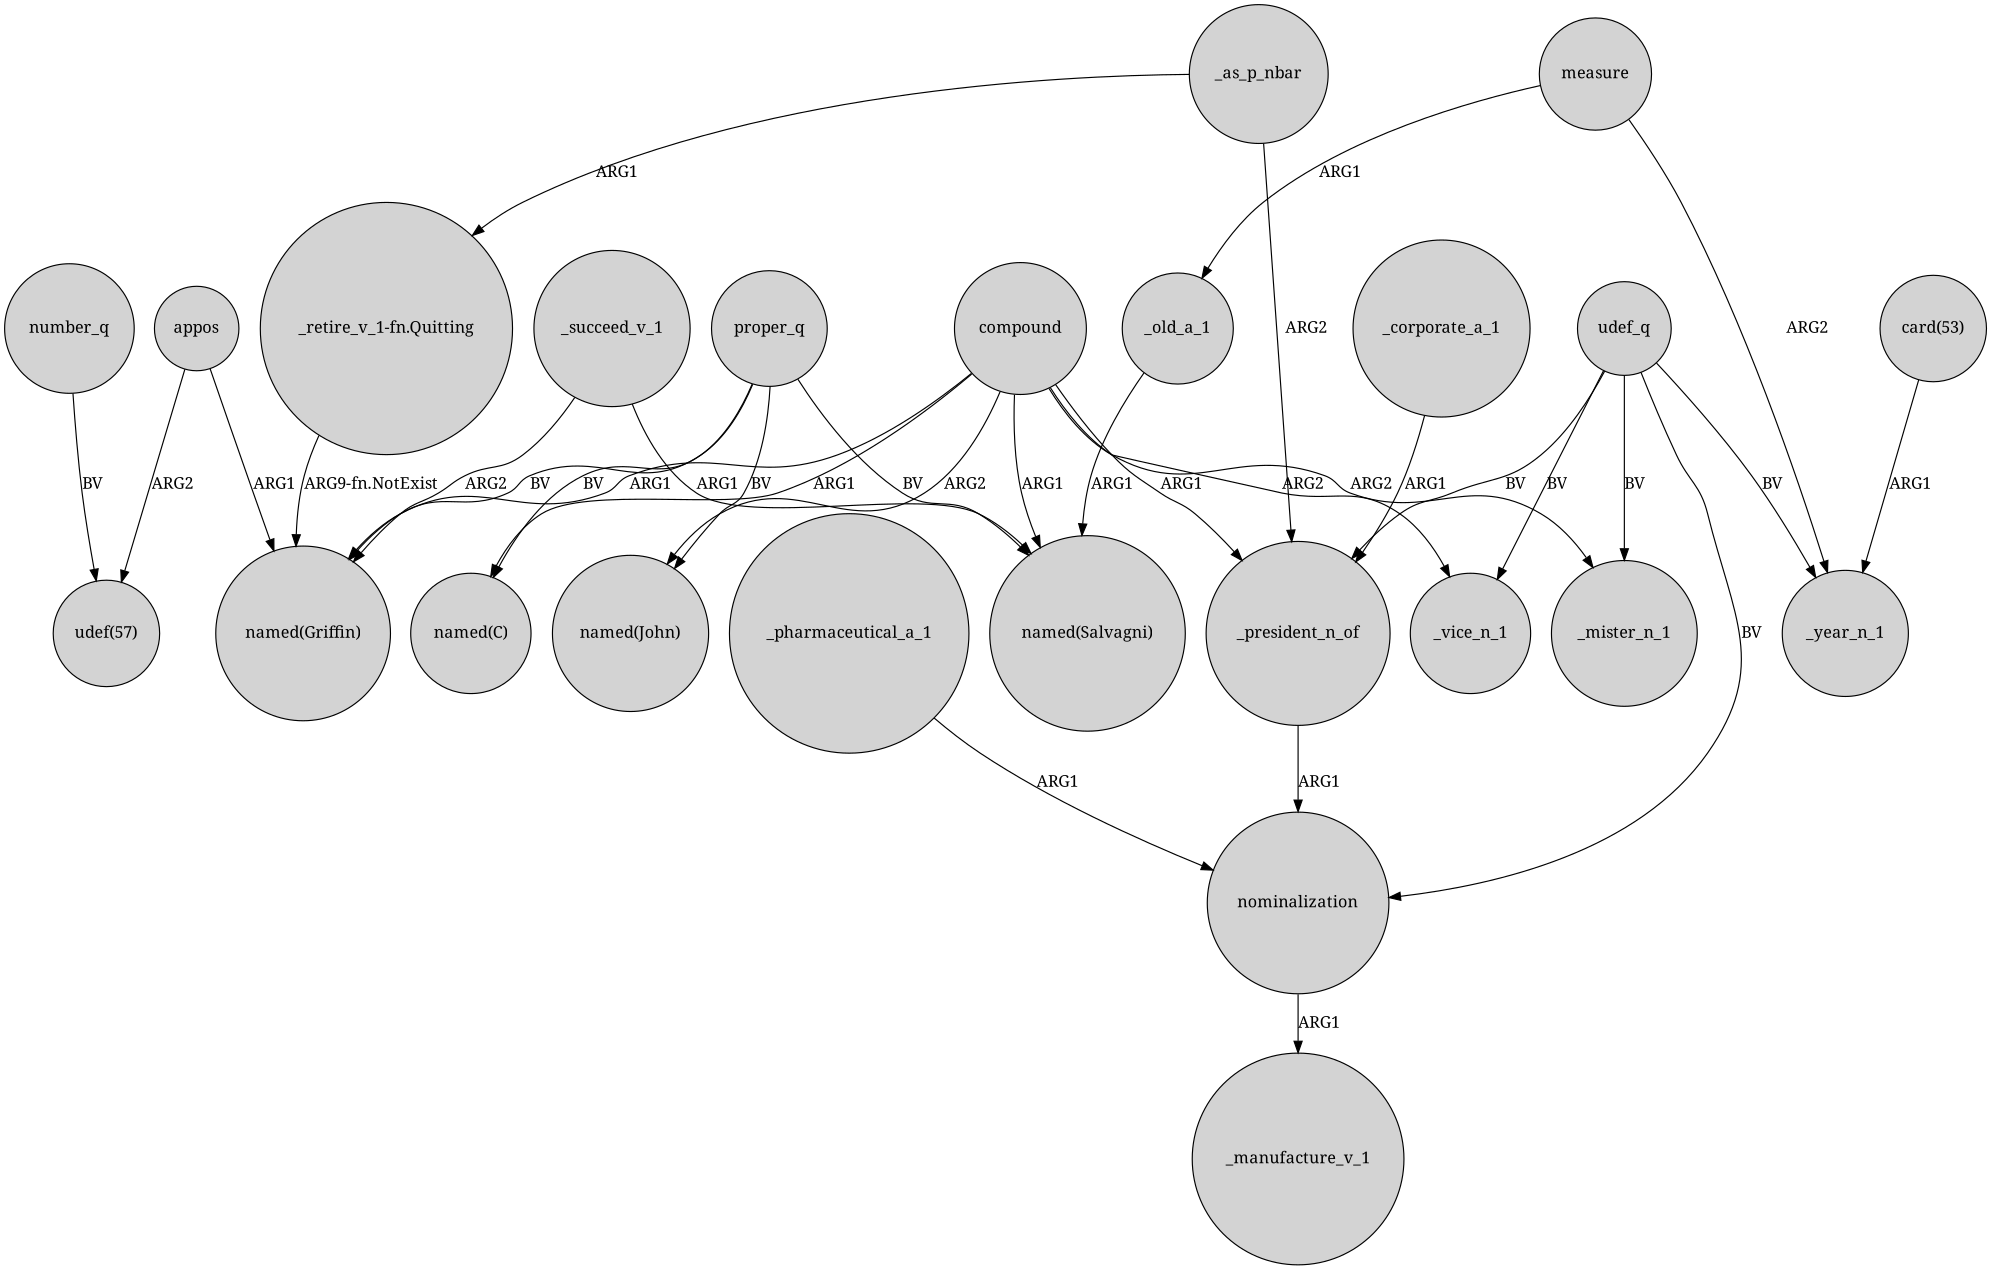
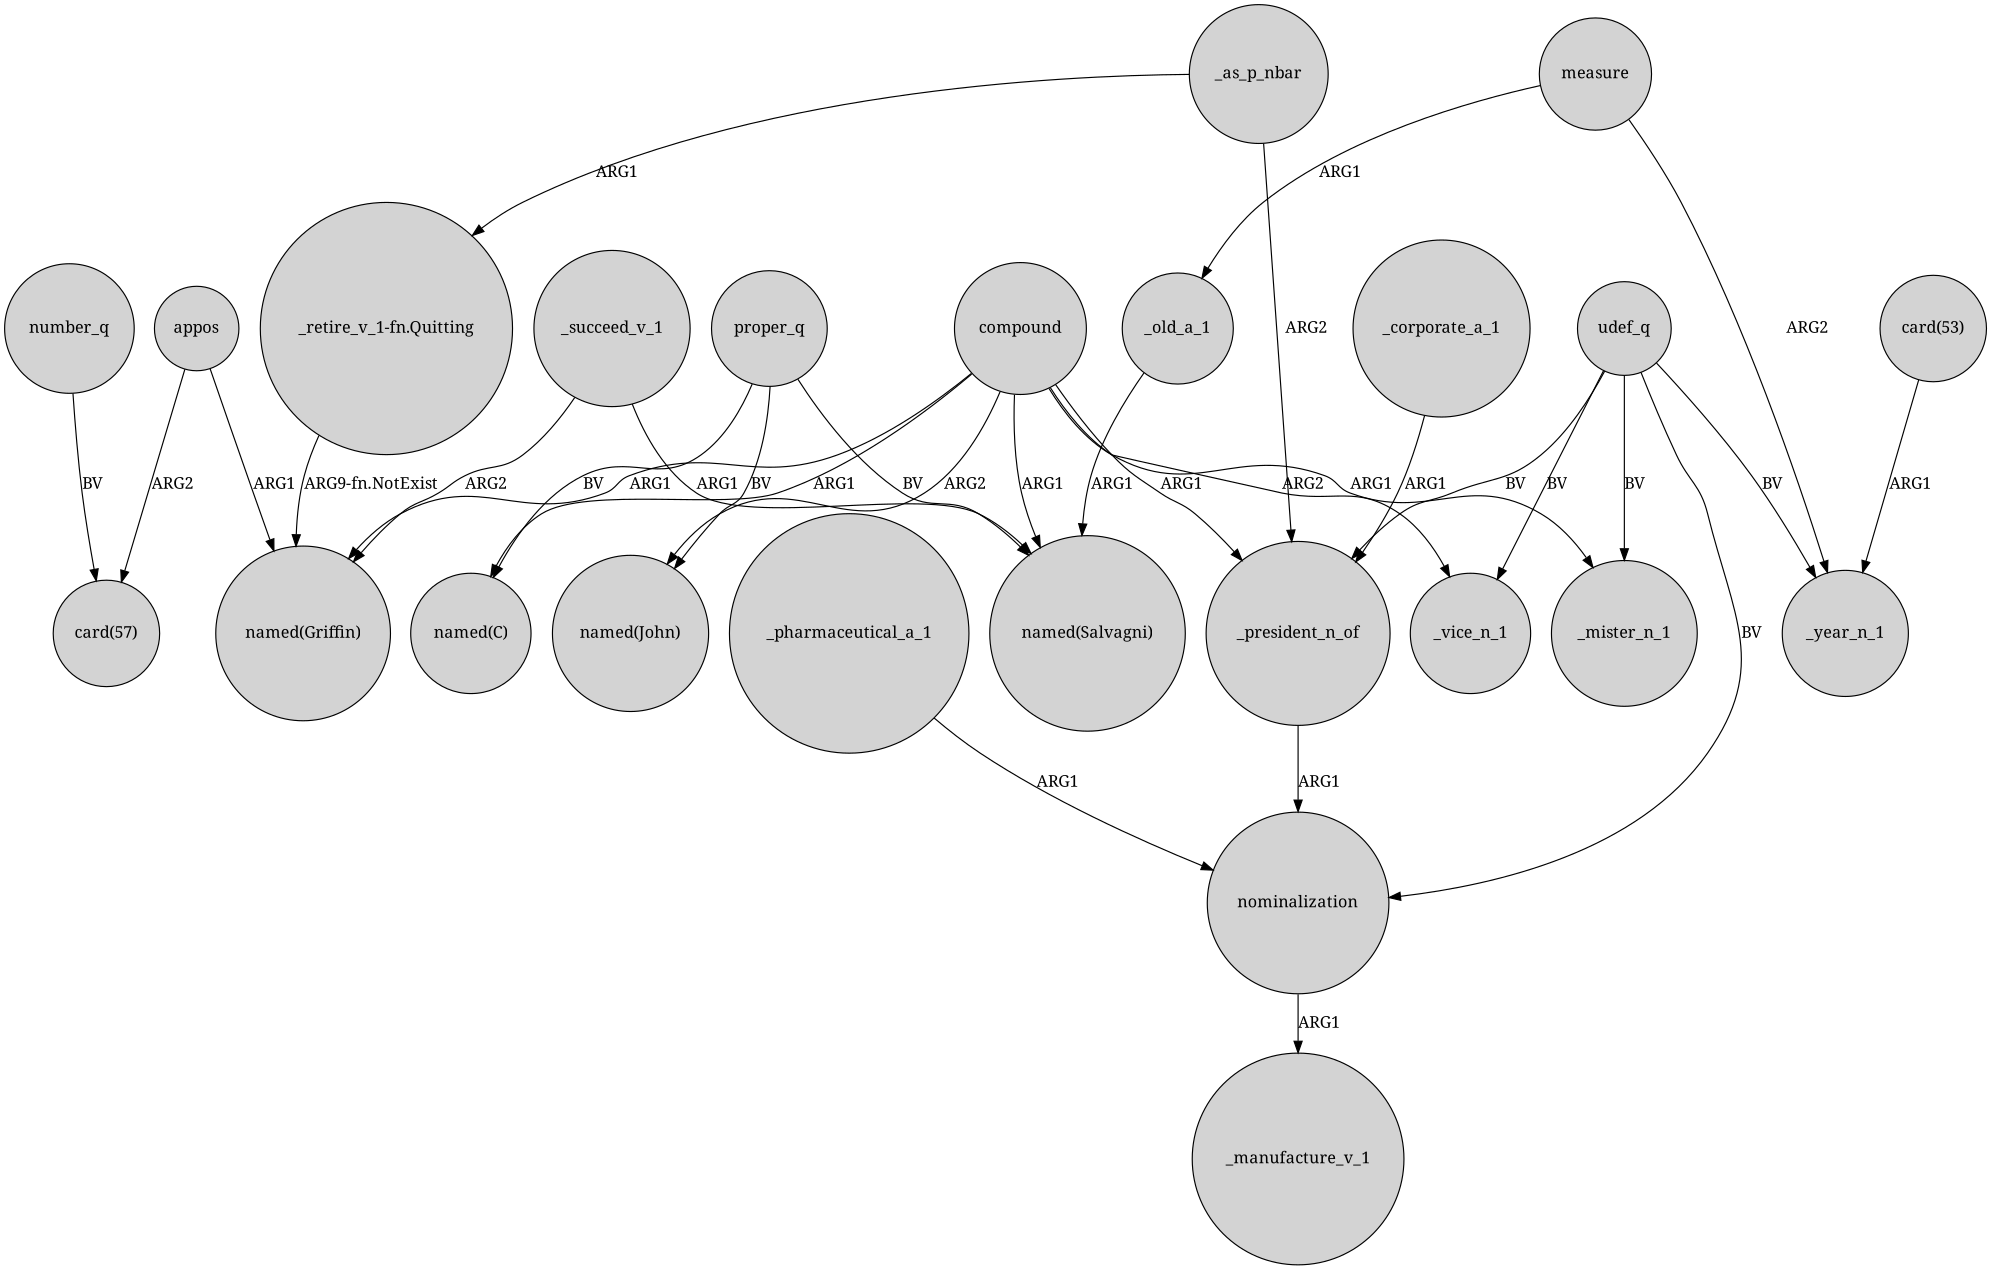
edge "proper_q" -> "named(Griffin)": removed, label "BV"
edge "compound" -> "_mister_n_1": label "ARG2" -> "ARG1"
node "udef(57)": label "udef(57)" -> "card(57)"
